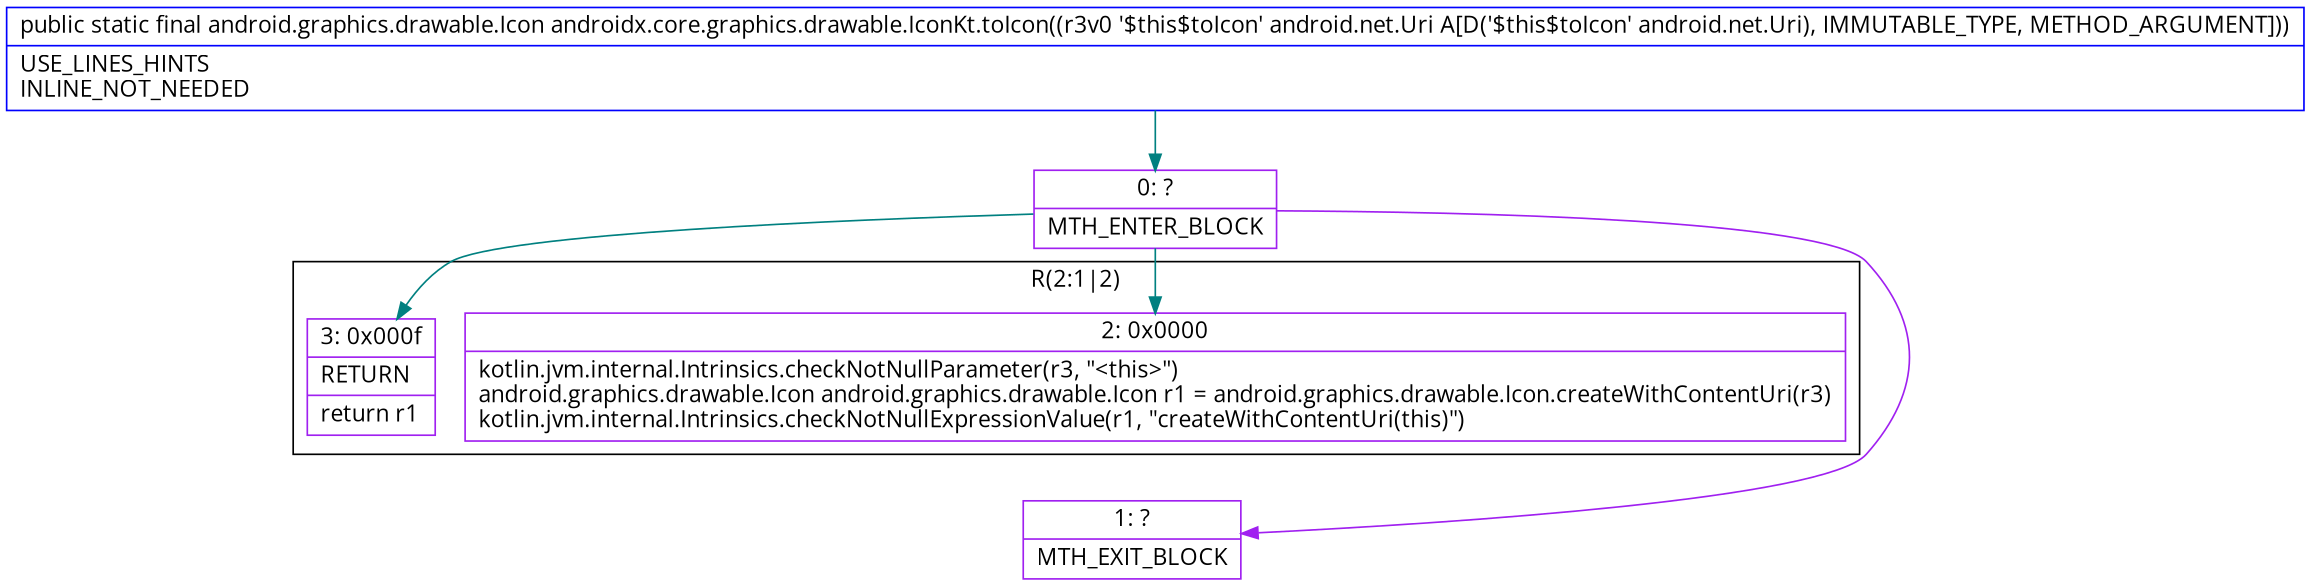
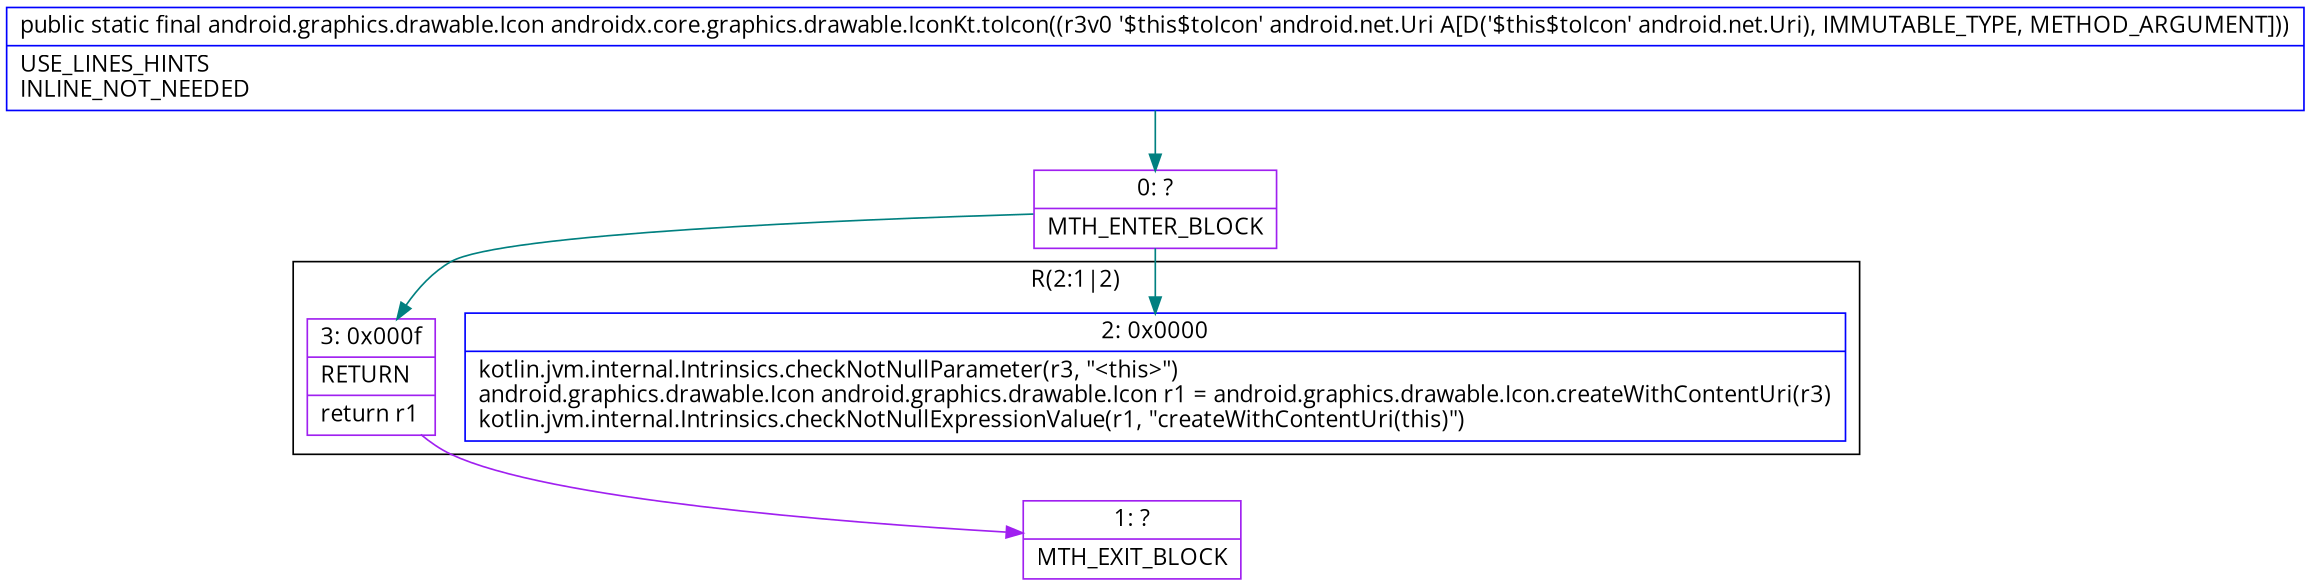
edge "0: ?" -> "1: ?": now "3: 0x000f" -> "1: ?"
node "2: 0x0000": color purple -> blue
